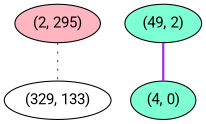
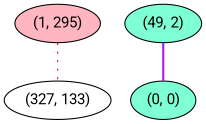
node "(2, 295)": label "(2, 295)" -> "(1, 295)"
node "(329, 133)": label "(329, 133)" -> "(327, 133)"
node "(4, 0)": label "(4, 0)" -> "(0, 0)"
